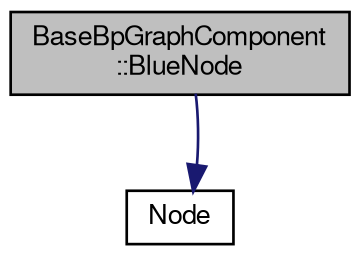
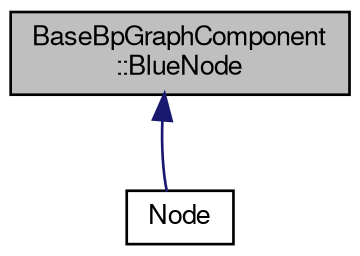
edge "BaseBpGraphComponent ::BlueNode" -> "Node": reversed
